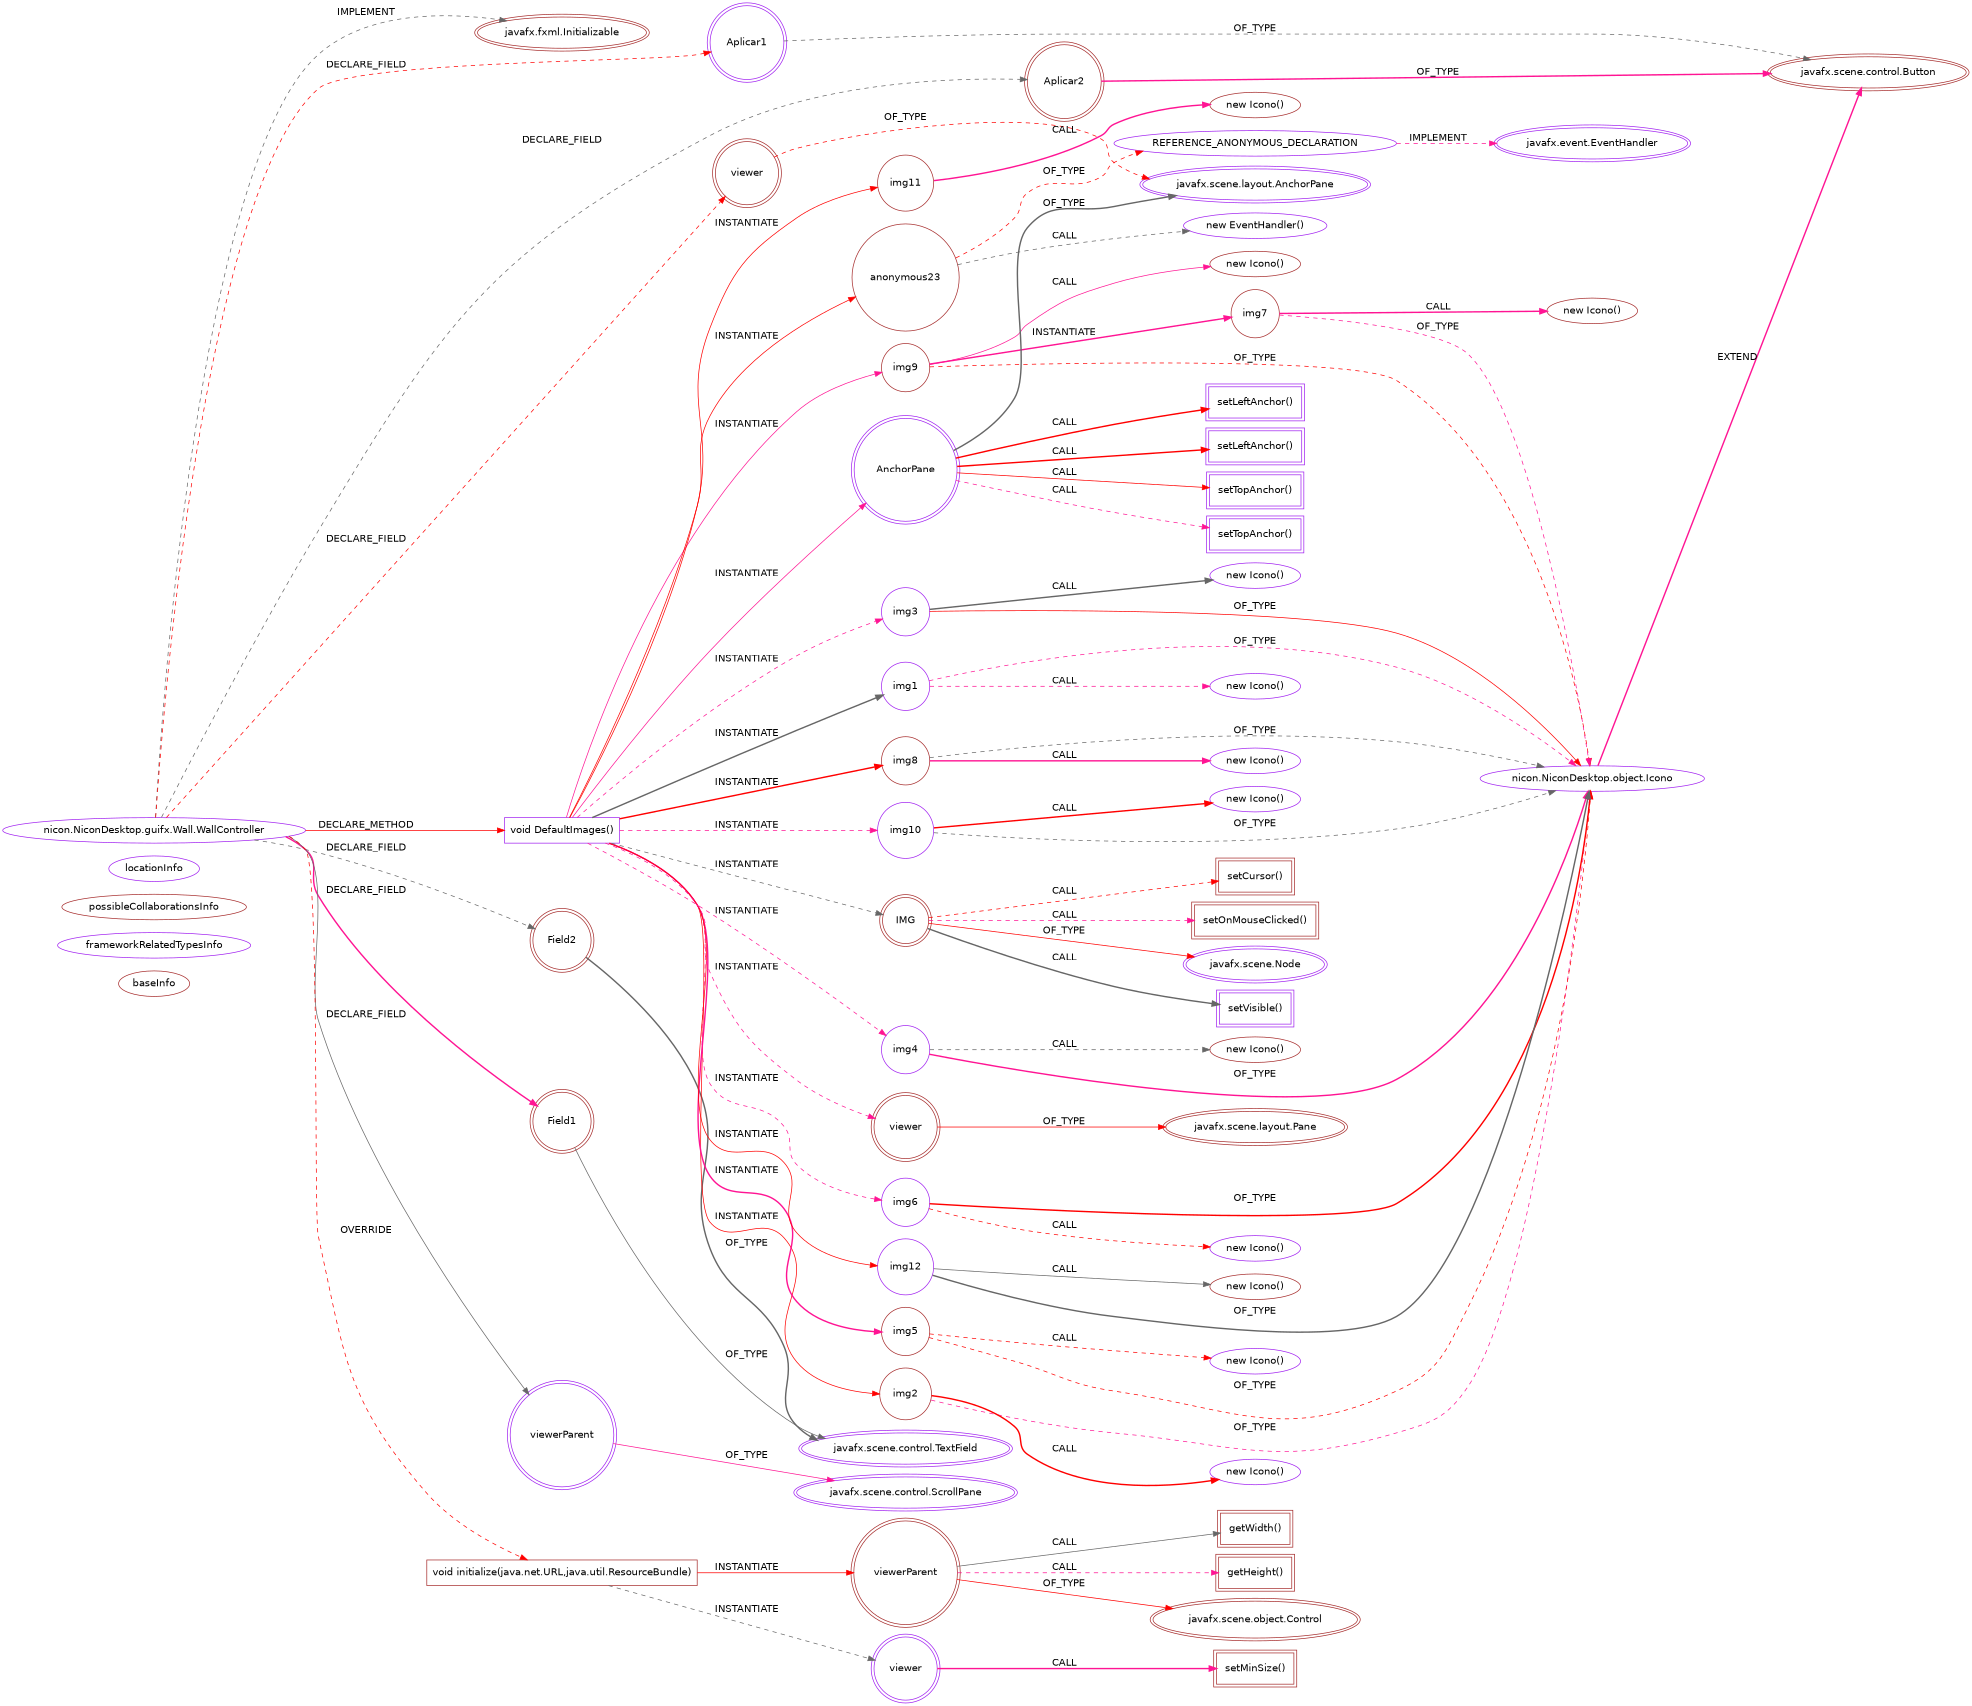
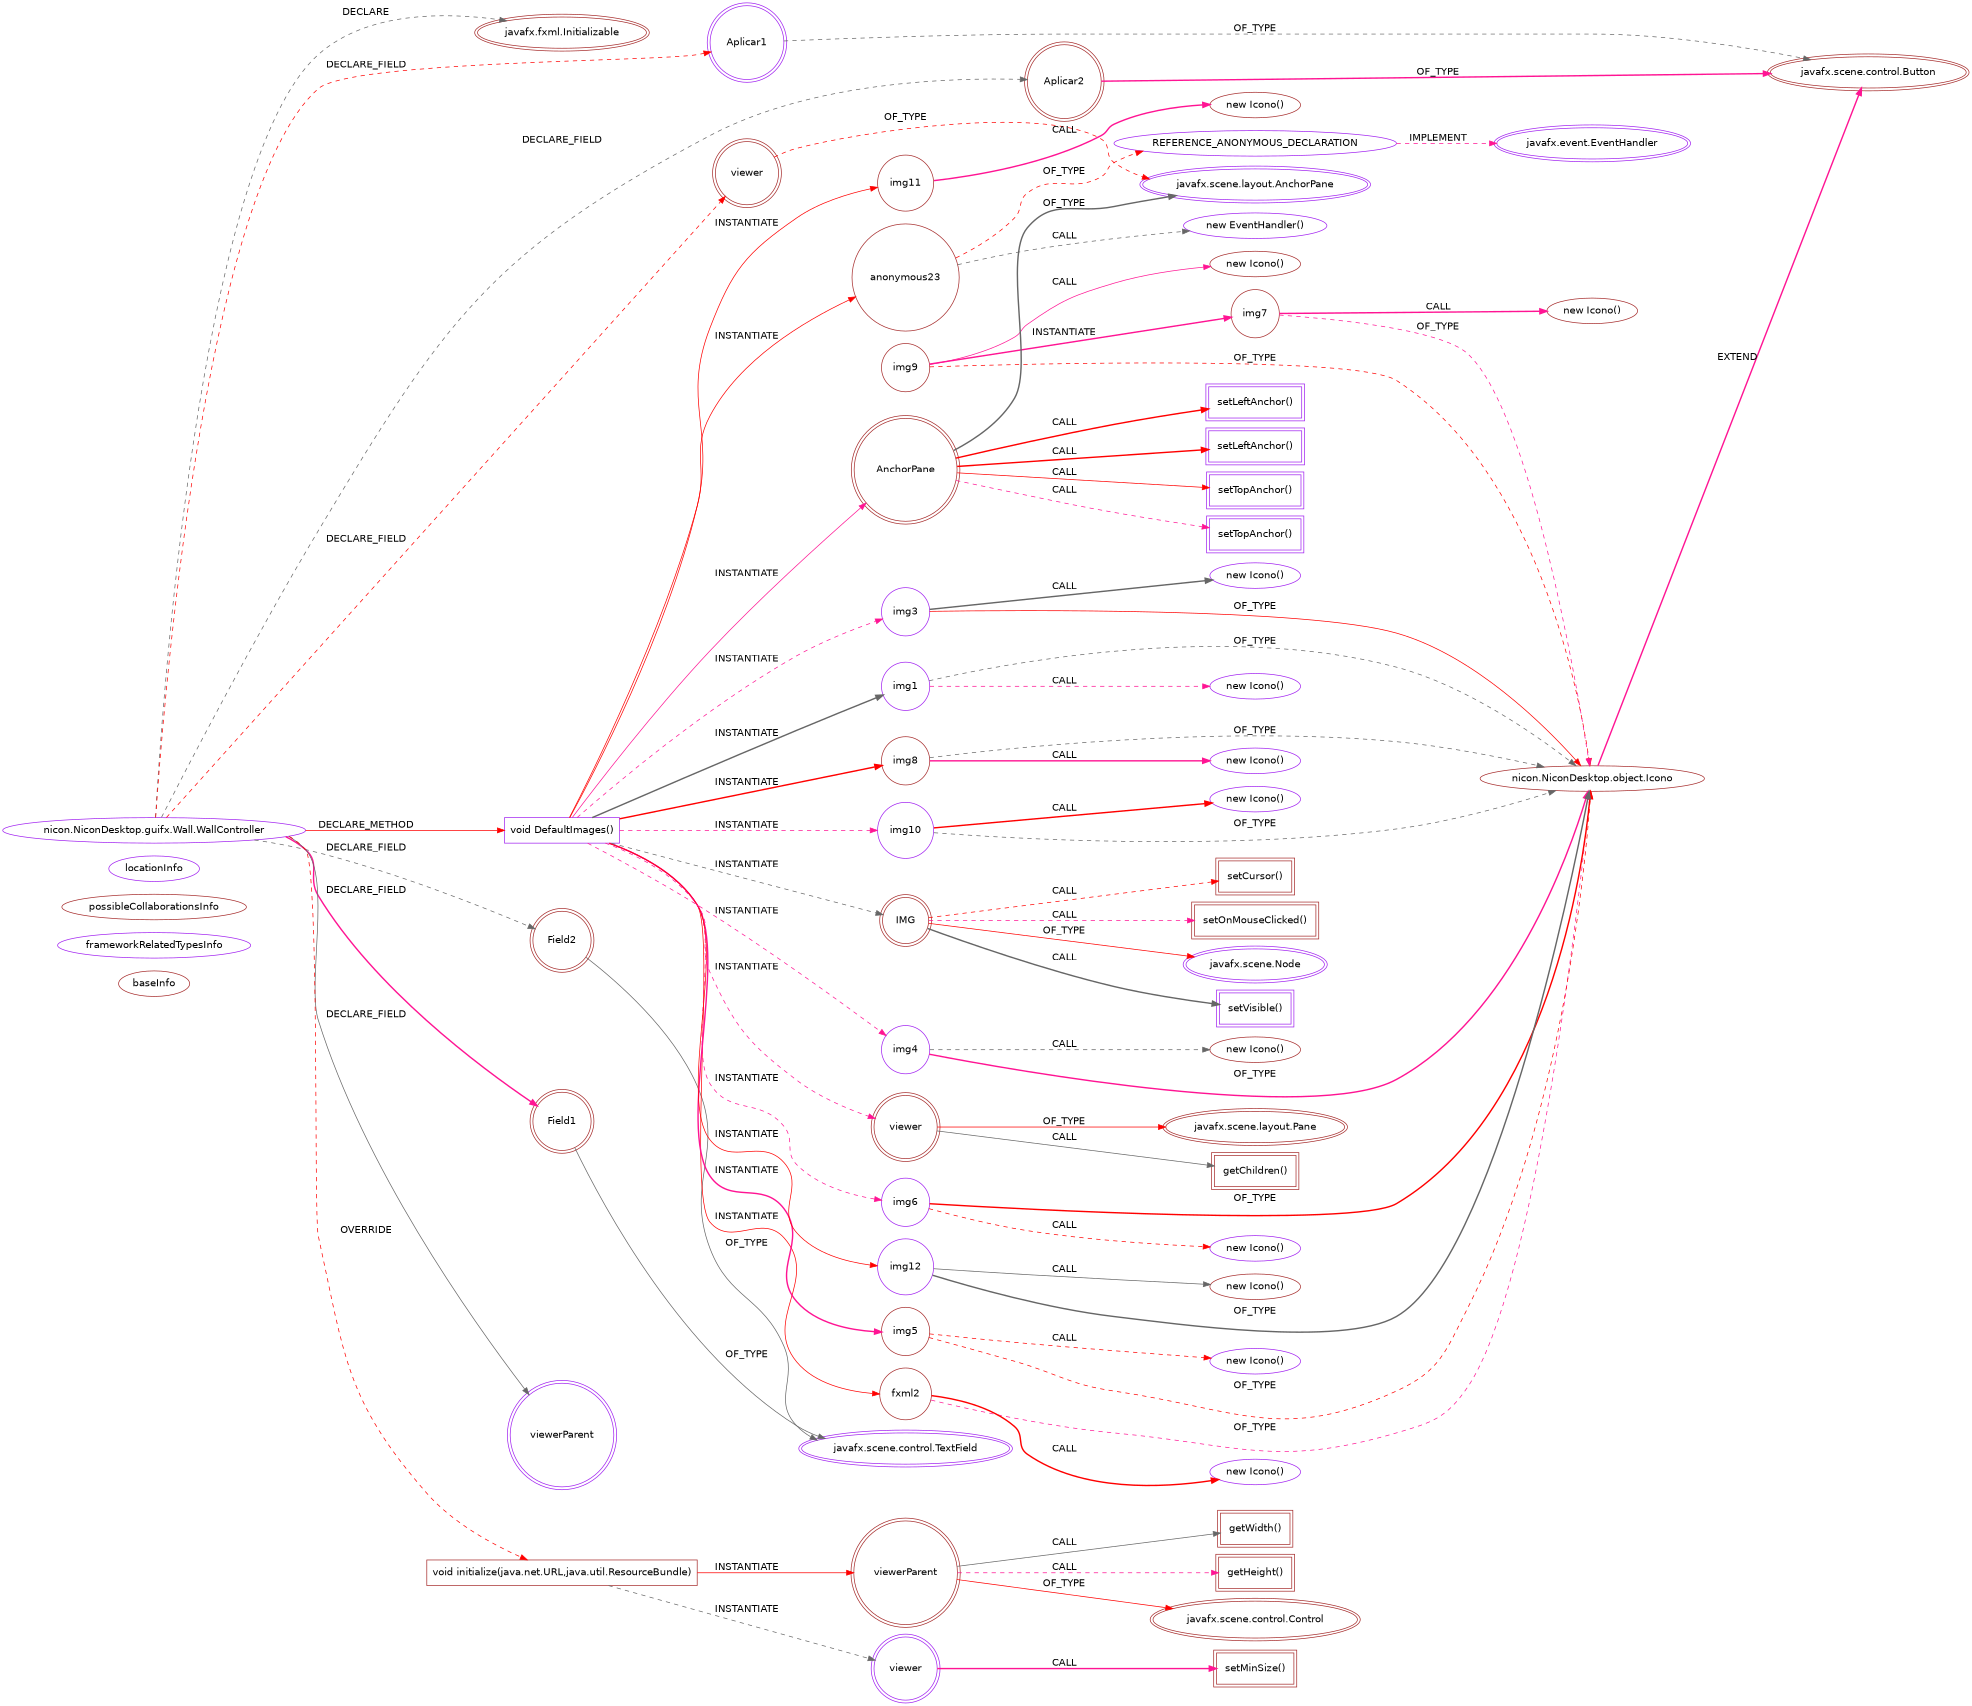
edge "nicon.NiconDesktop.guifx.Wall.WallController" -> "javafx.fxml.Initializable": label "IMPLEMENT" -> "DECLARE"
node "AnchorPane": color purple -> brown
edge "void DefaultImages()" -> "img9": removed, label "INSTANTIATE"
edge "img1" -> "nicon.NiconDesktop.object.Icono": color deeppink -> gray40
node "nicon.NiconDesktop.object.Icono": color purple -> brown
node "getChildren()": added
edge "Field2" -> "javafx.scene.control.TextField": style bold -> solid
node "img2": label "img2" -> "fxml2"
node "javafx.scene.control.ScrollPane": removed
node "javafx.scene.object.Control": label "javafx.scene.object.Control" -> "javafx.scene.control.Control"
